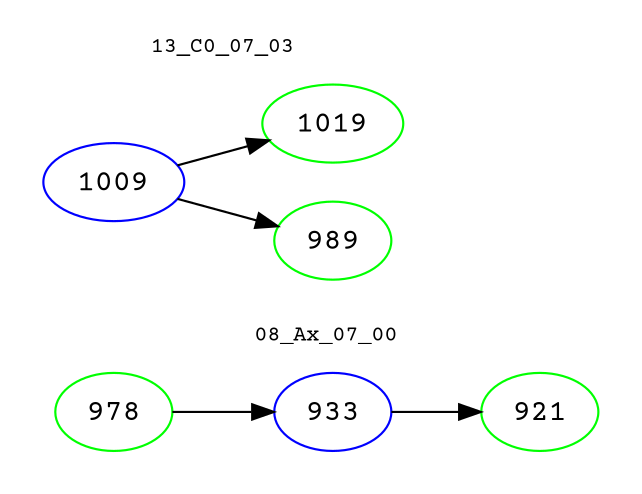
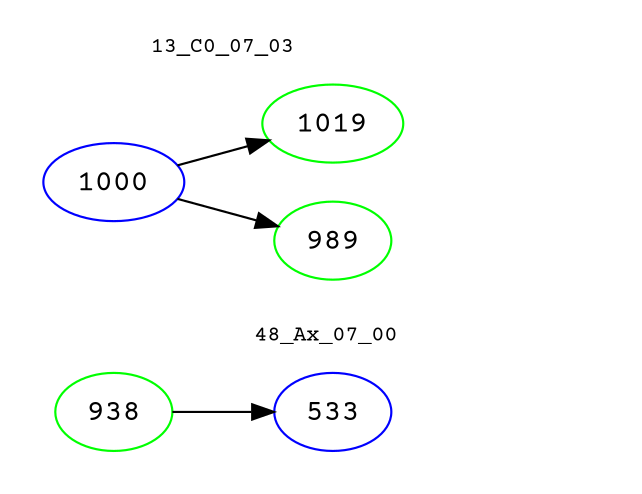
node "1009": label "1009" -> "1000"
cluster "08_Ax_07_00": label "08_Ax_07_00" -> "48_Ax_07_00"
node "978": label "978" -> "938"
node "933": label "933" -> "533"
node "921": removed
